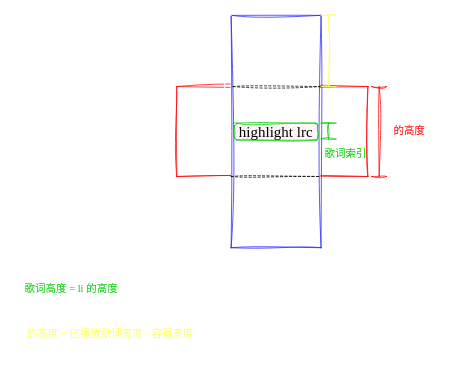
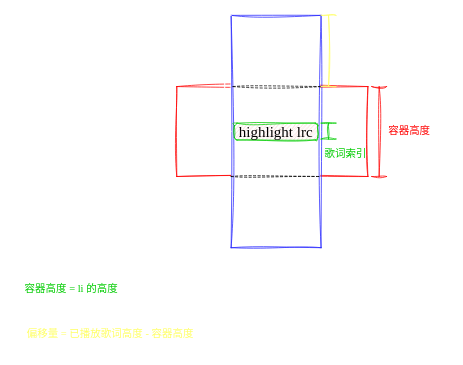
node "的高度": label "的高度" -> "容器高度"
node "歌词高度 = li 的高度": label "歌词高度 = li 的高度" -> "容器高度 = li 的高度"
node "歌词高度 = li 的高度 * 歌词索引 + li 的高度 / 2": label "歌词高度 = li 的高度 * 歌词索引 + li 的高度 / 2" -> "已播放歌词高度 = li 的高度 * 歌词索引 + li 的高度 / 2"
node "的高度 = 已播放歌词高度 - 容器高度": label "的高度 = 已播放歌词高度 - 容器高度" -> "偏移量 = 已播放歌词高度 - 容器高度"
